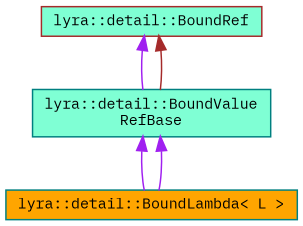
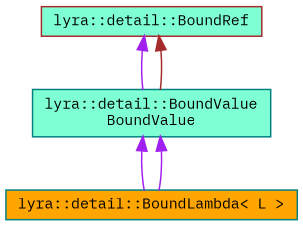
node "lyra::detail::BoundValue RefBase": label "lyra::detail::BoundValue RefBase" -> "lyra::detail::BoundValue BoundValue"
